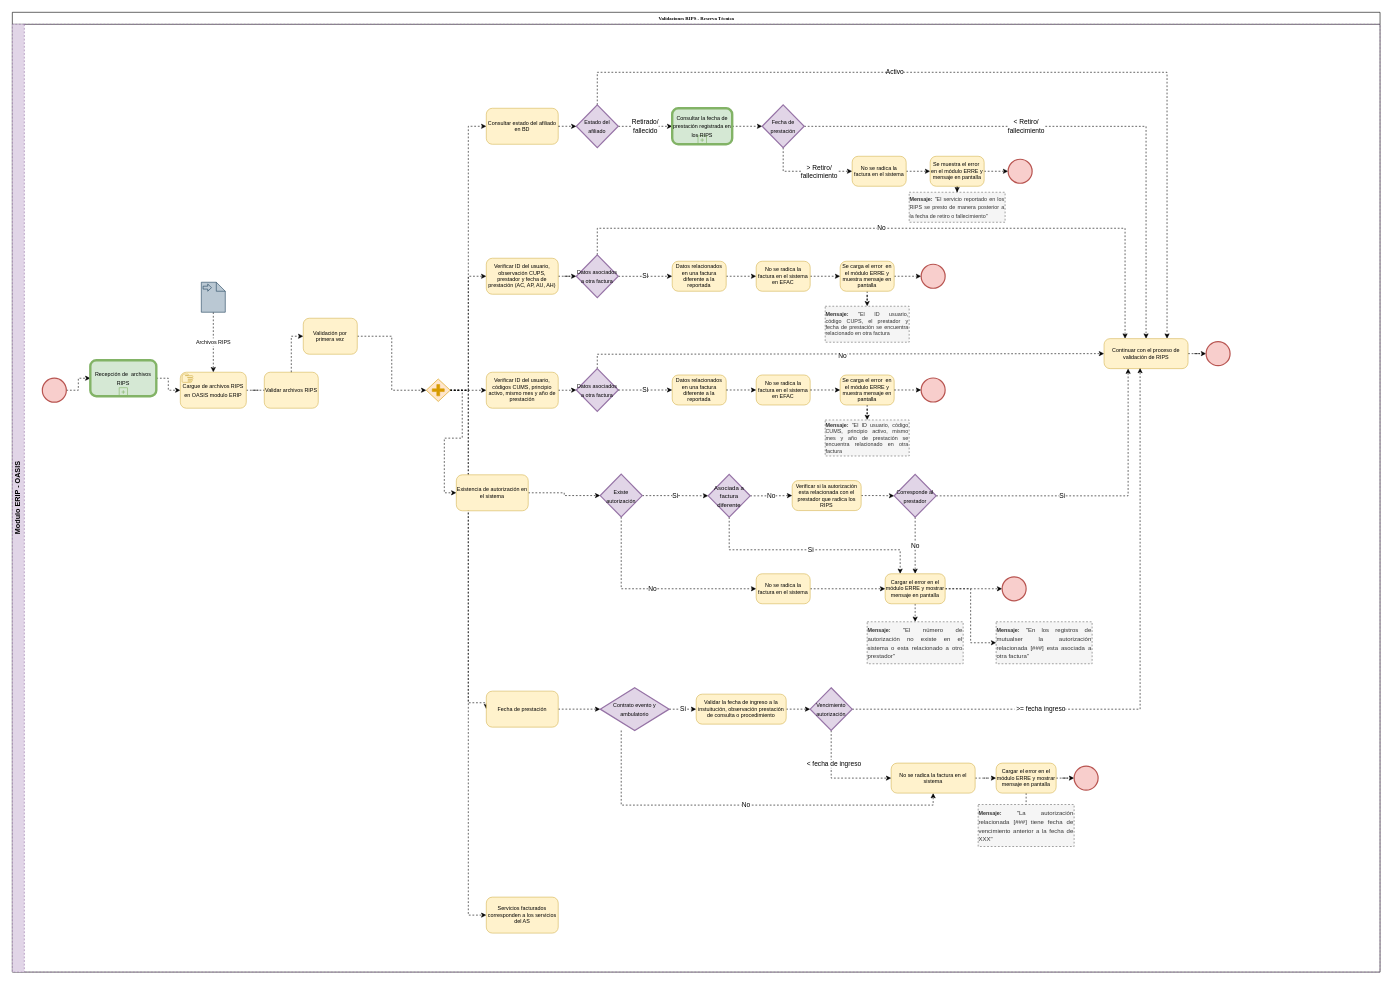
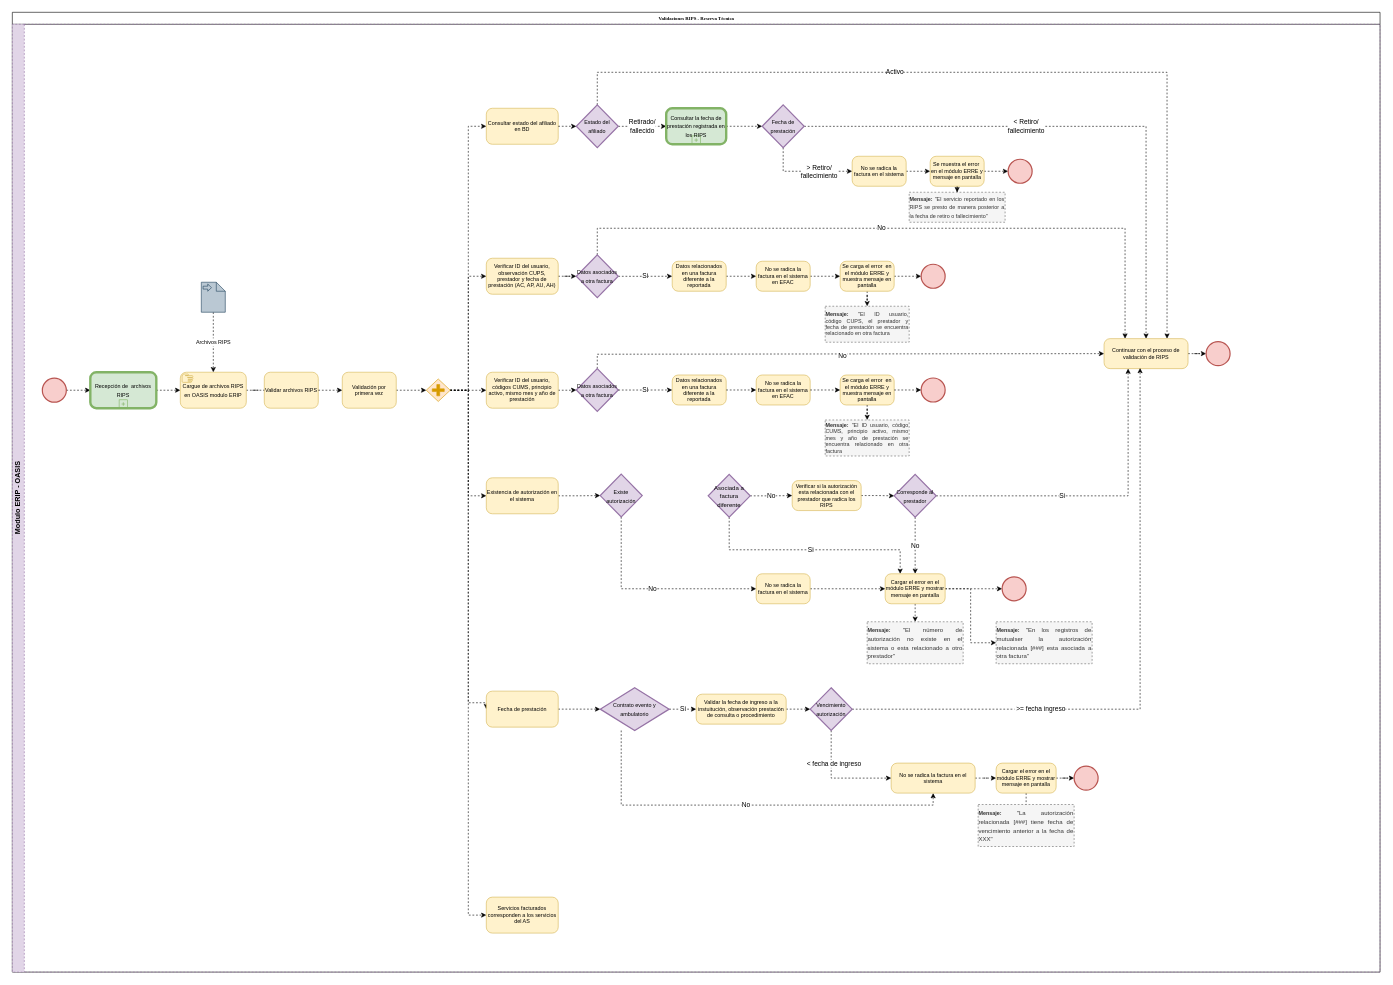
node "Consultar la fecha de prestación registrada en los RIPS": moved (702, 126) -> (696, 126)
node "Validación por primera vez": moved (330, 336) -> (369, 390)
node "Recepción de archivos RIPS": moved (123, 378) -> (123, 390)
node "Existencia de autorización en el sistema": moved (492, 493) -> (522, 496)
edge "Existe autorización" -> "Asociada a factura diferente": removed, label "Si"
